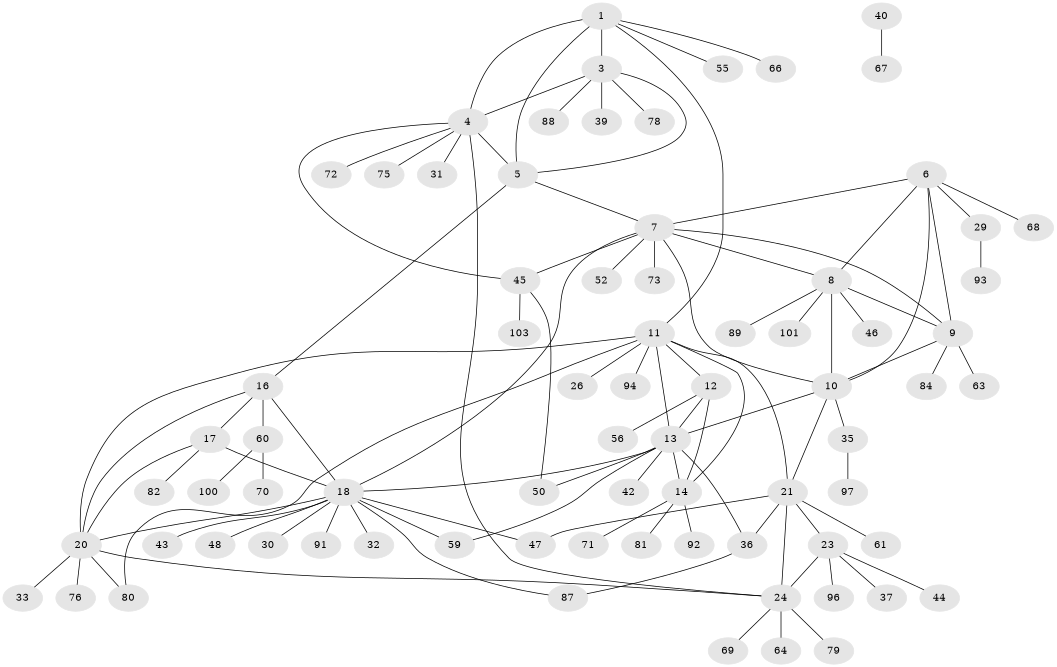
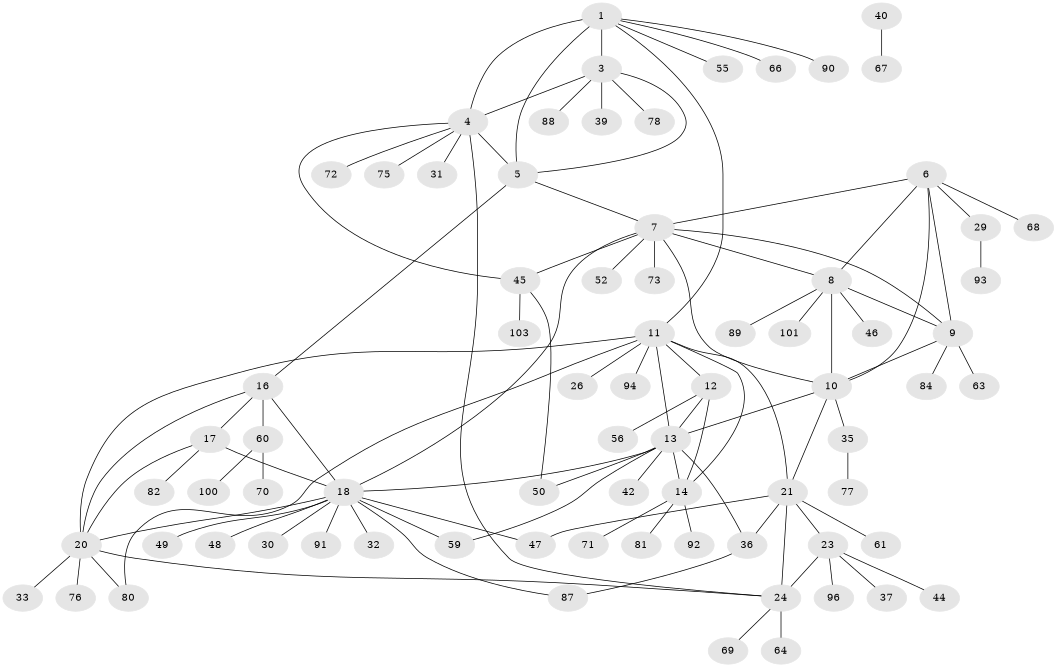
node "90": added
node "97": label "97" -> "77"
node "43": label "43" -> "49"
node "79": removed
